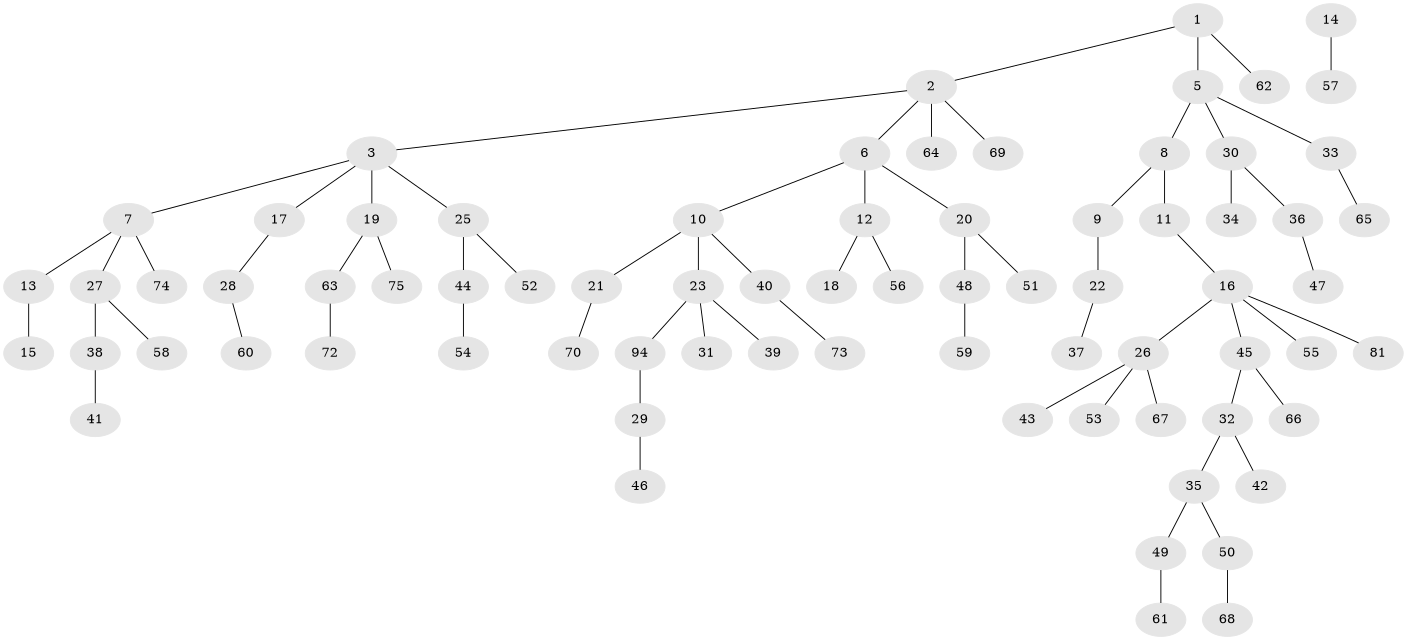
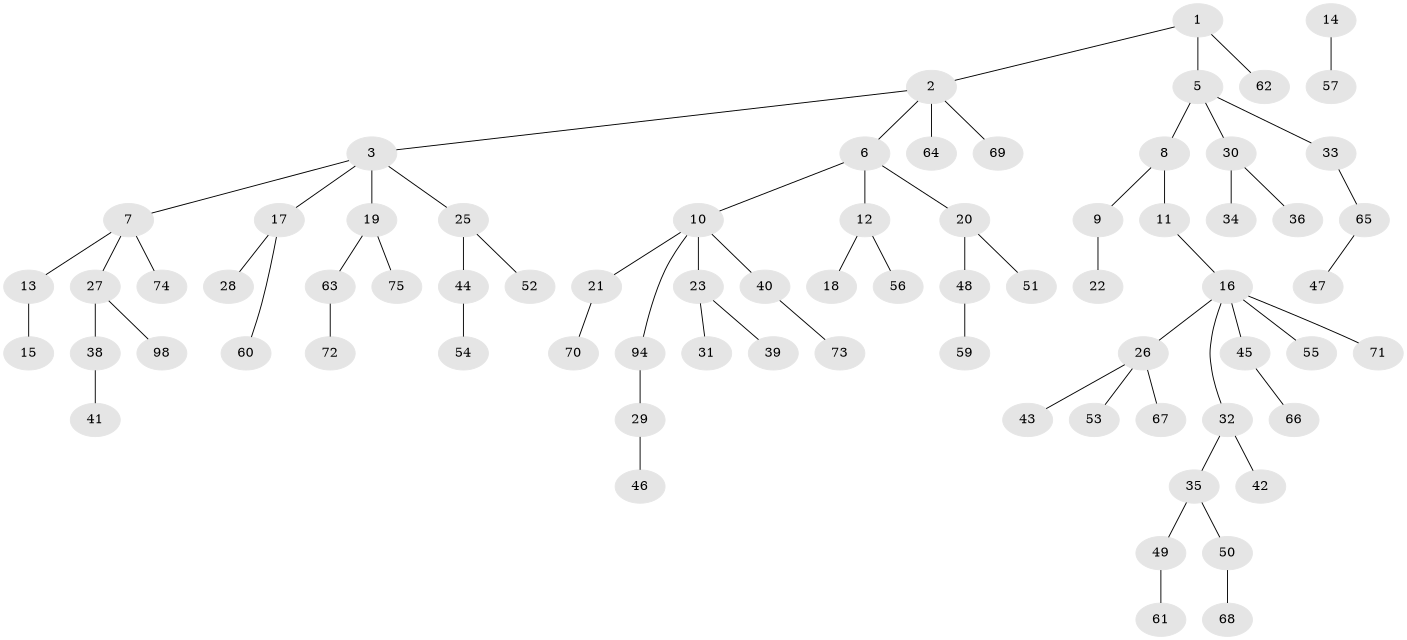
edge "36" -- "47": now "65" -- "47"
edge "28" -- "60": now "17" -- "60"
edge "23" -- "94": now "10" -- "94"
node "58": label "58" -> "98"
node "37": removed
node "81": label "81" -> "71"
edge "45" -- "32": now "16" -- "32"
